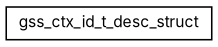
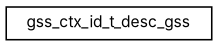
node "gss_ctx_id_t_desc_struct": label "gss_ctx_id_t_desc_struct" -> "gss_ctx_id_t_desc_gss"
